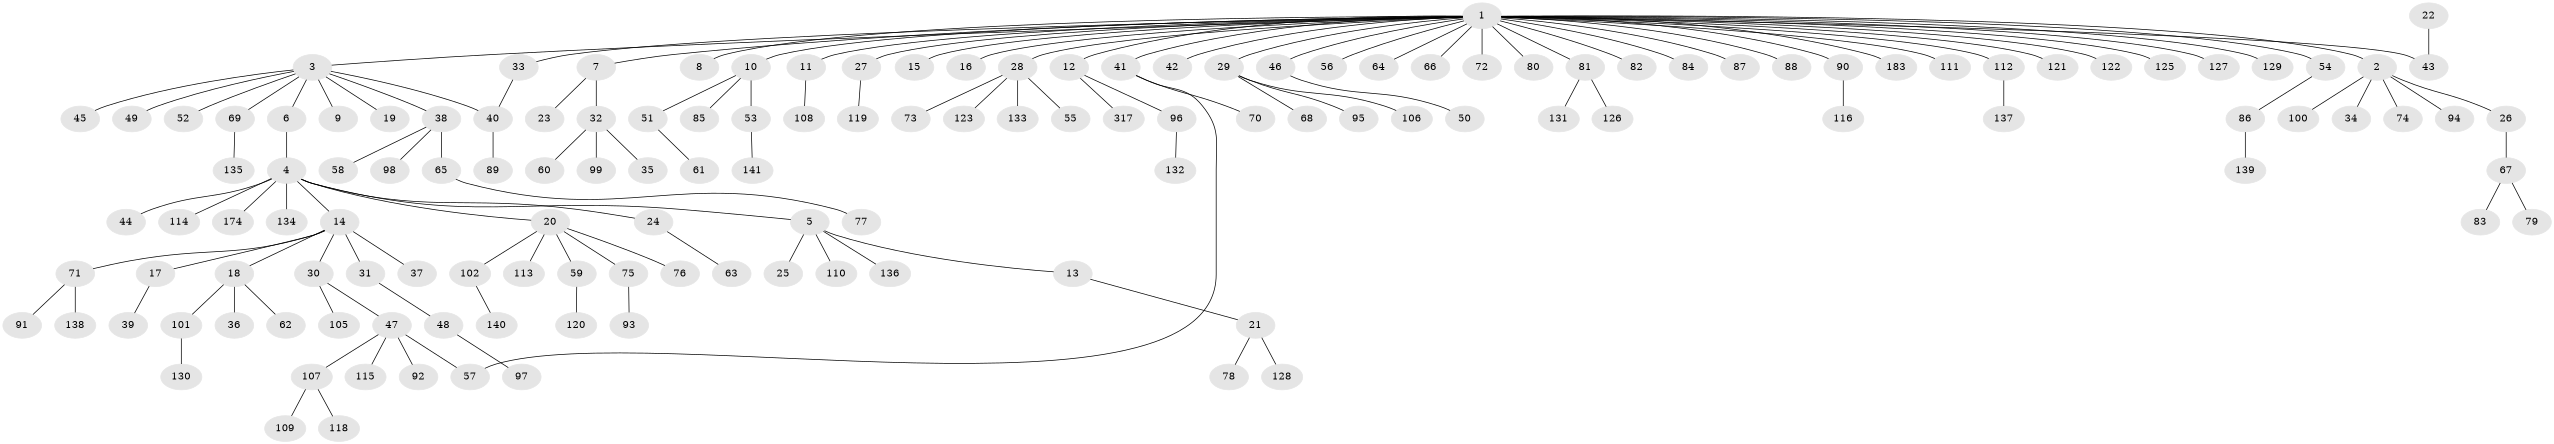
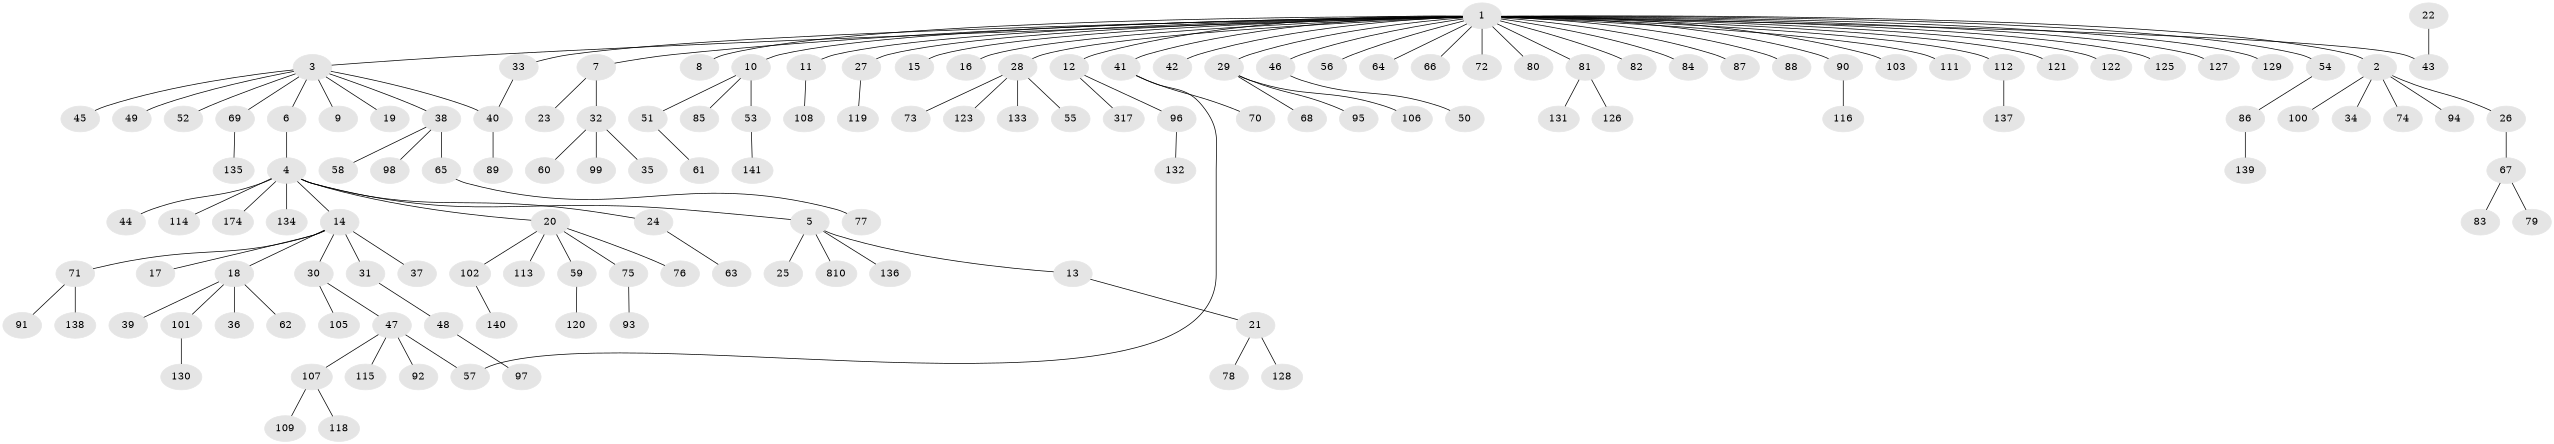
node "183": label "183" -> "103"
node "110": label "110" -> "810"
edge "17" -- "39": now "18" -- "39"
